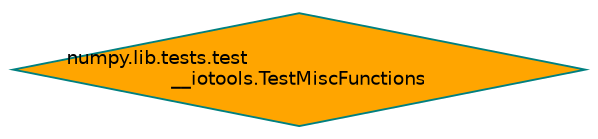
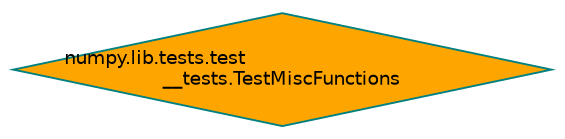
node "numpy.lib.tests.test __iotools.TestMiscFunctions": label "numpy.lib.tests.test __iotools.TestMiscFunctions" -> "numpy.lib.tests.test __tests.TestMiscFunctions"
